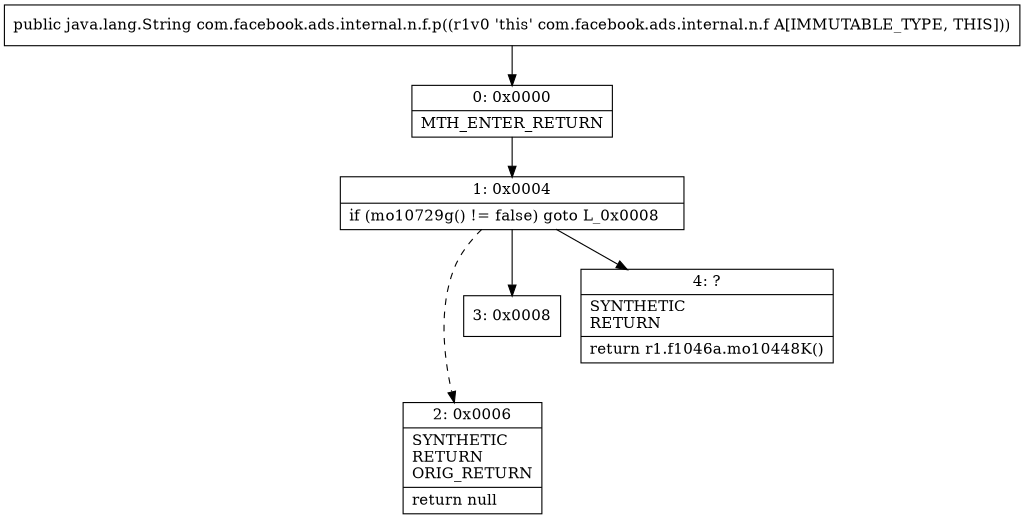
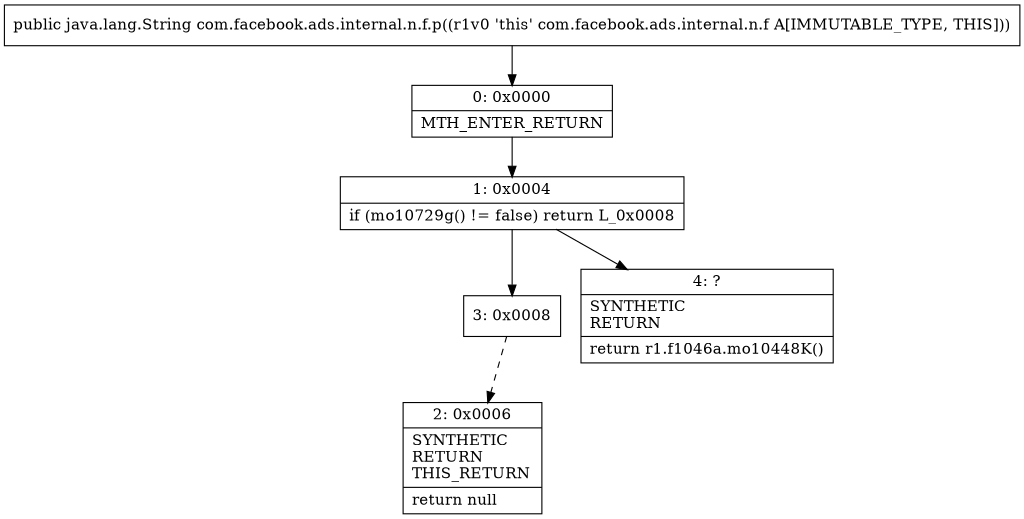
node "1: 0x0004": text "if (mo10729g() != false) goto L_0x0008" -> "if (mo10729g() != false) return L_0x0008"
edge "1: 0x0004" -> "2: 0x0006": now "3: 0x0008" -> "2: 0x0006"
node "2: 0x0006": text "ORIG_RETURN" -> "THIS_RETURN"
